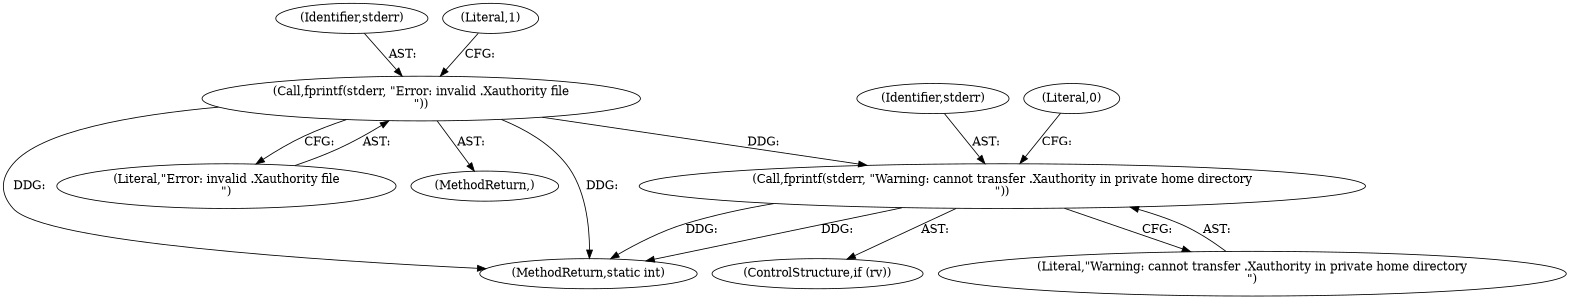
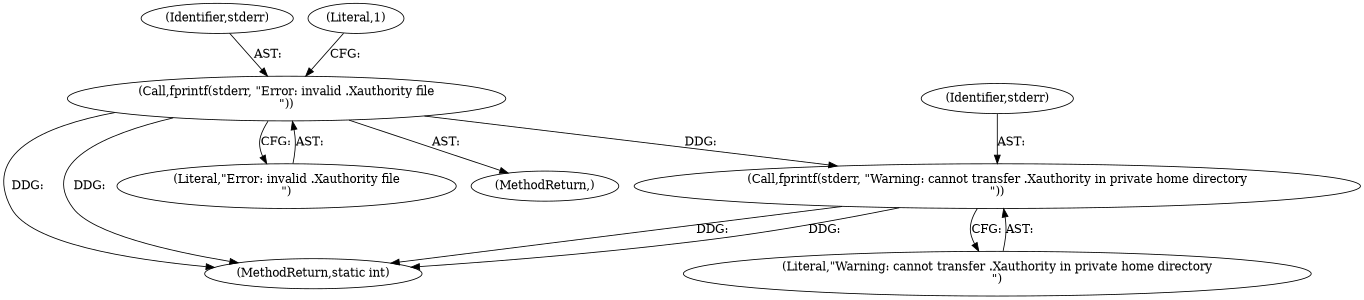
node "(Literal,0)": removed
node "(ControlStructure,if (rv))": removed
